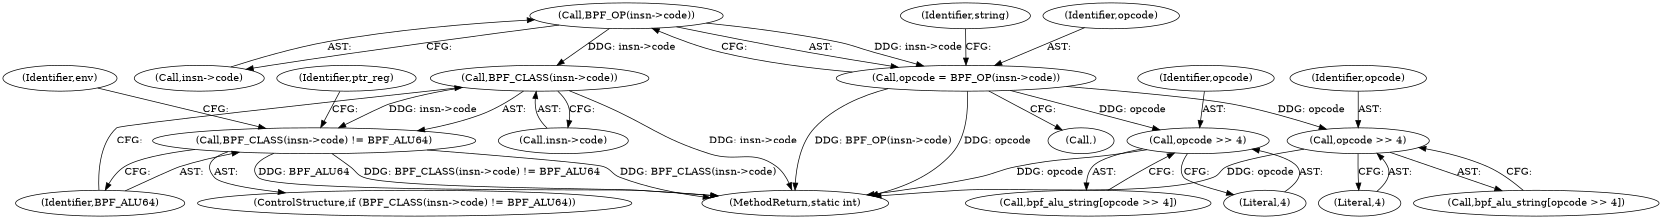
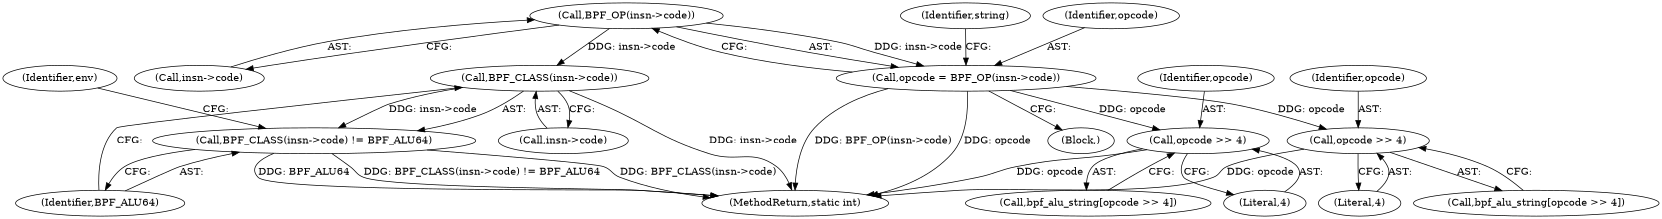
node "(Identifier,ptr_reg)": removed
node "(Call,)": label "(Call,)" -> "(Block,)"
node "(ControlStructure,if (BPF_CLASS(insn->code) != BPF_ALU64))": removed
